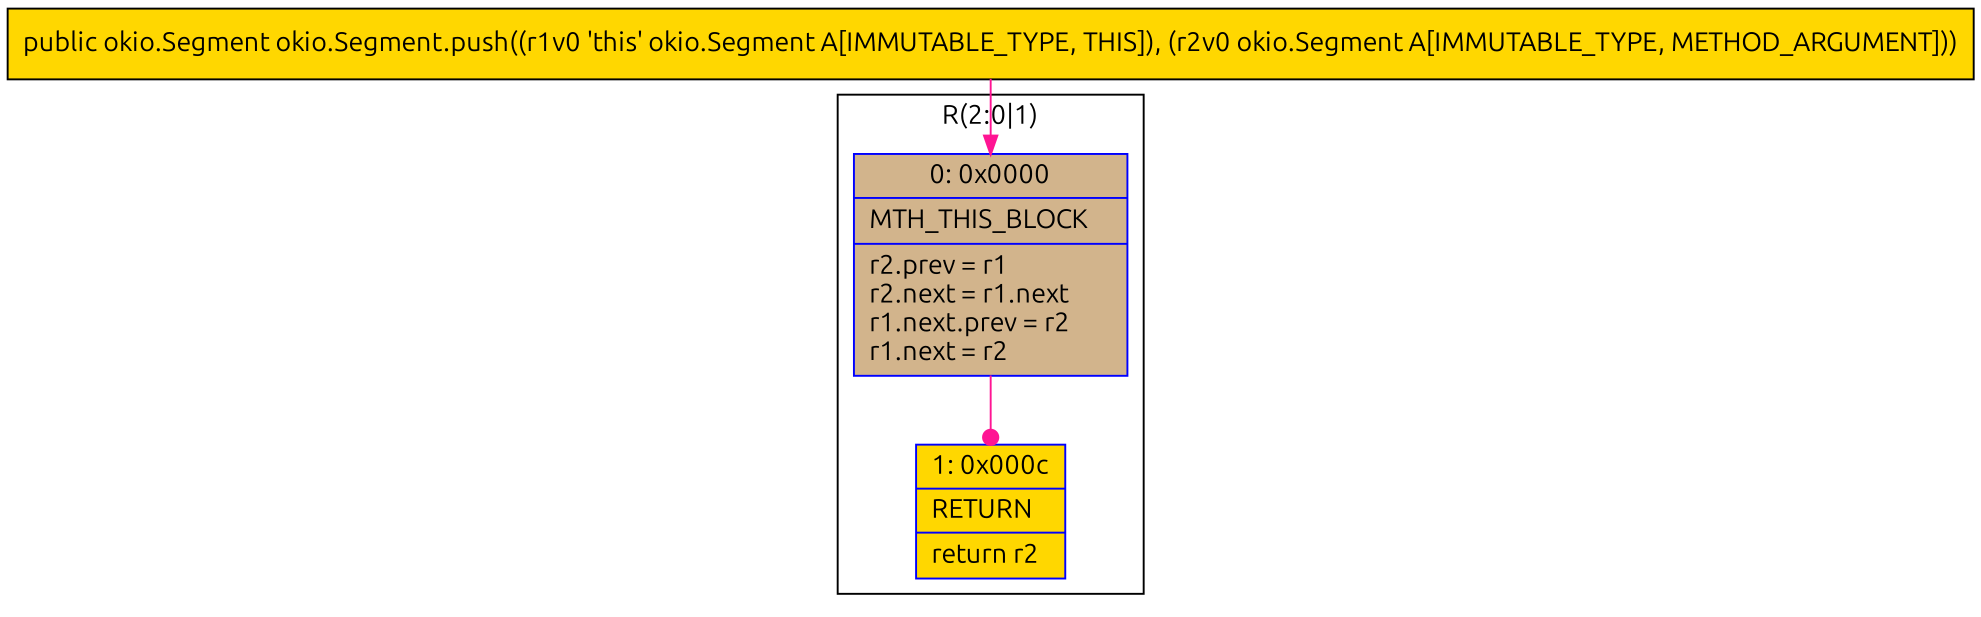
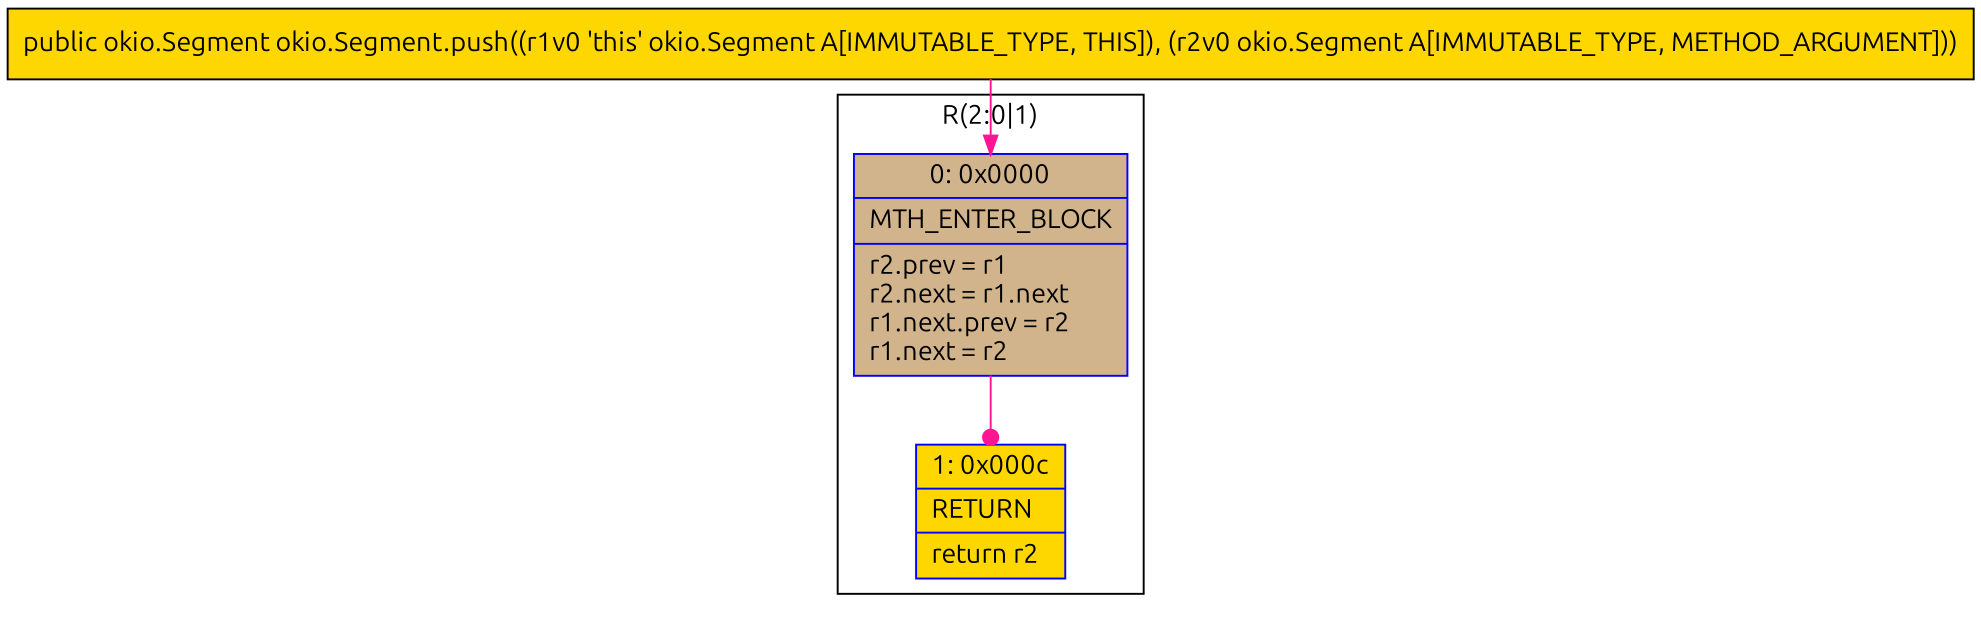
node "0: 0x0000": text "MTH_THIS_BLOCK" -> "MTH_ENTER_BLOCK"
